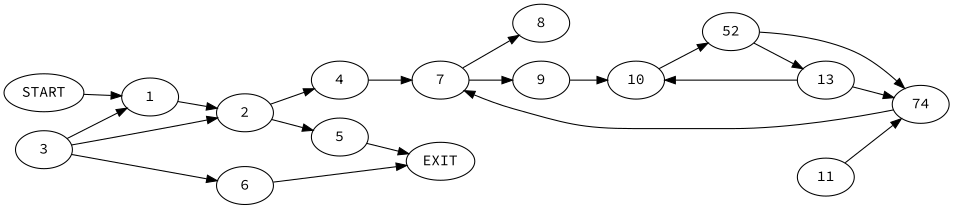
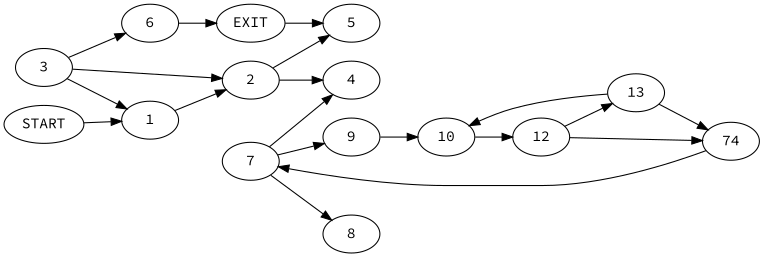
node "52": label "52" -> "12"
edge "4" -> "7": reversed
edge "5" -> "EXIT": reversed
node "11": removed
